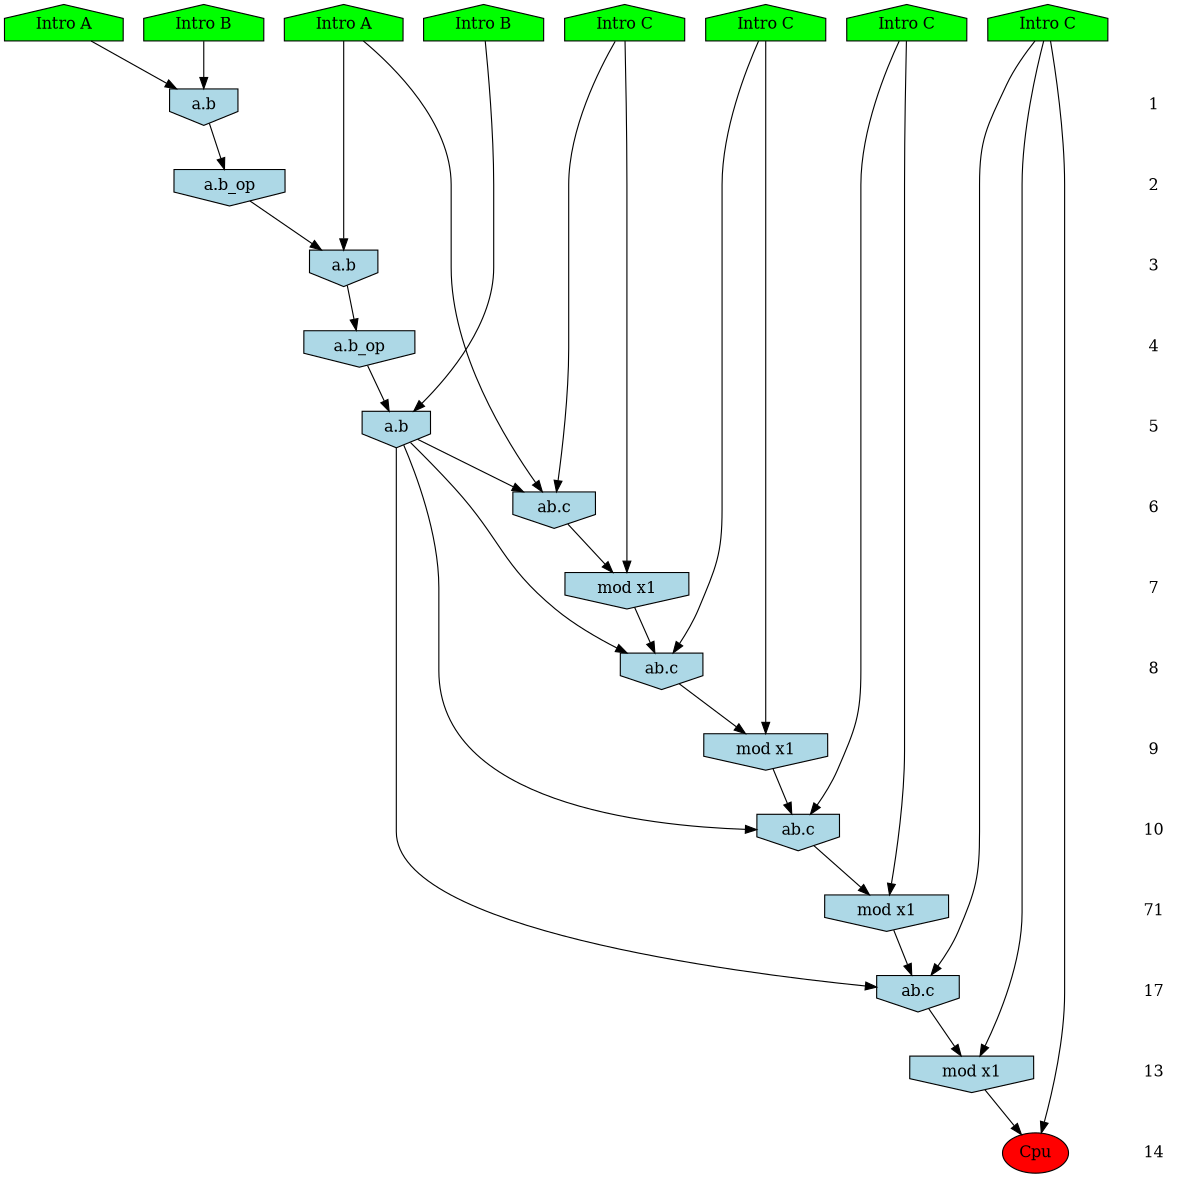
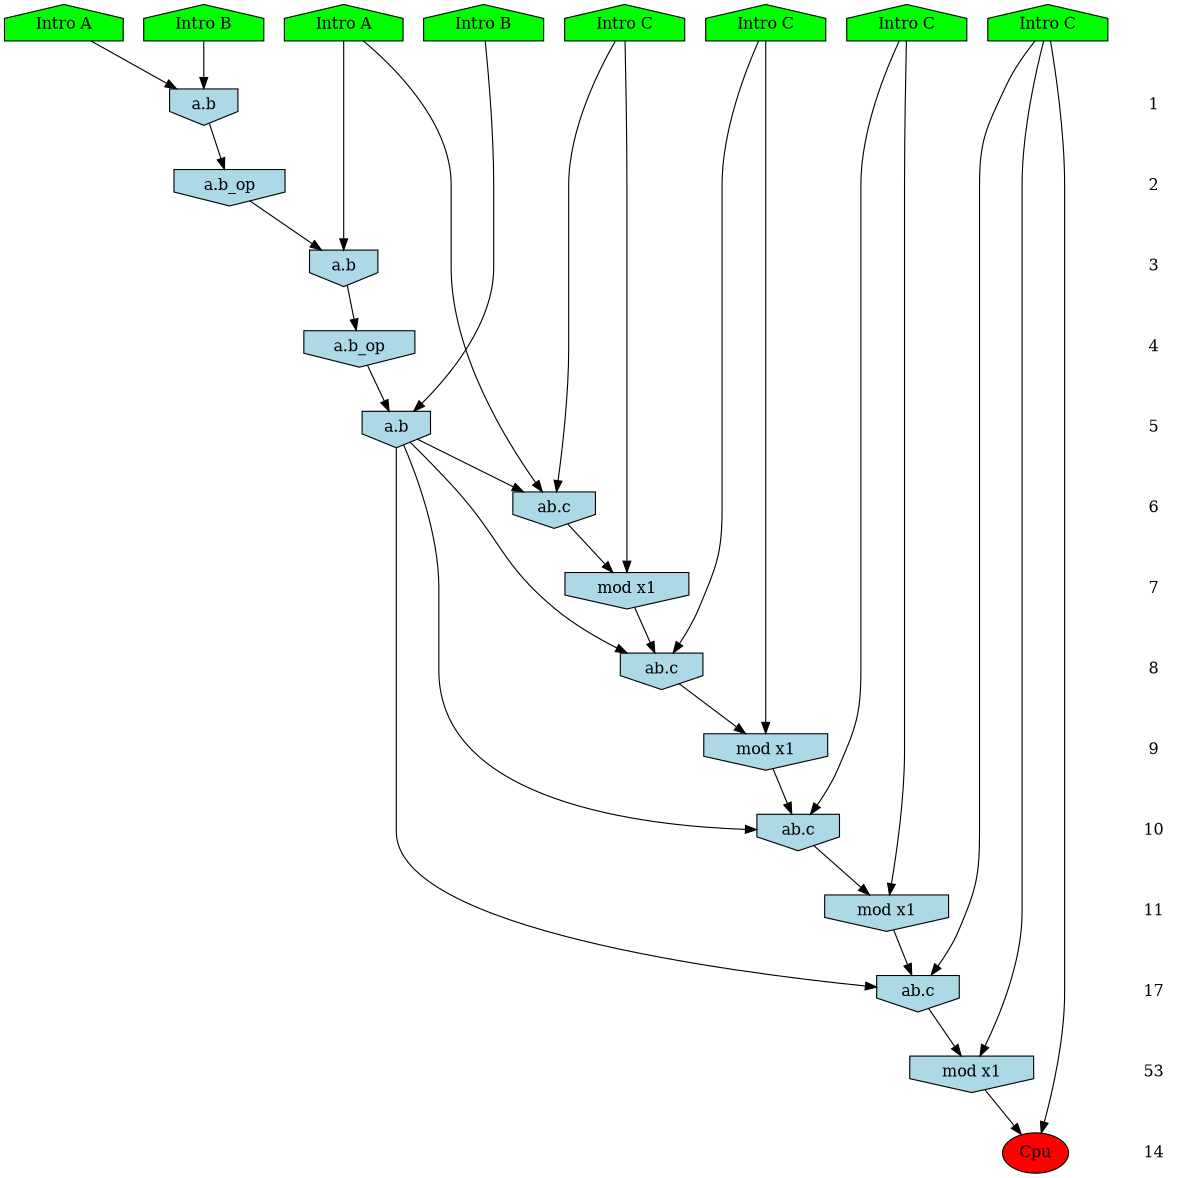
node "71": label "71" -> "11"
node "13": label "13" -> "53"
